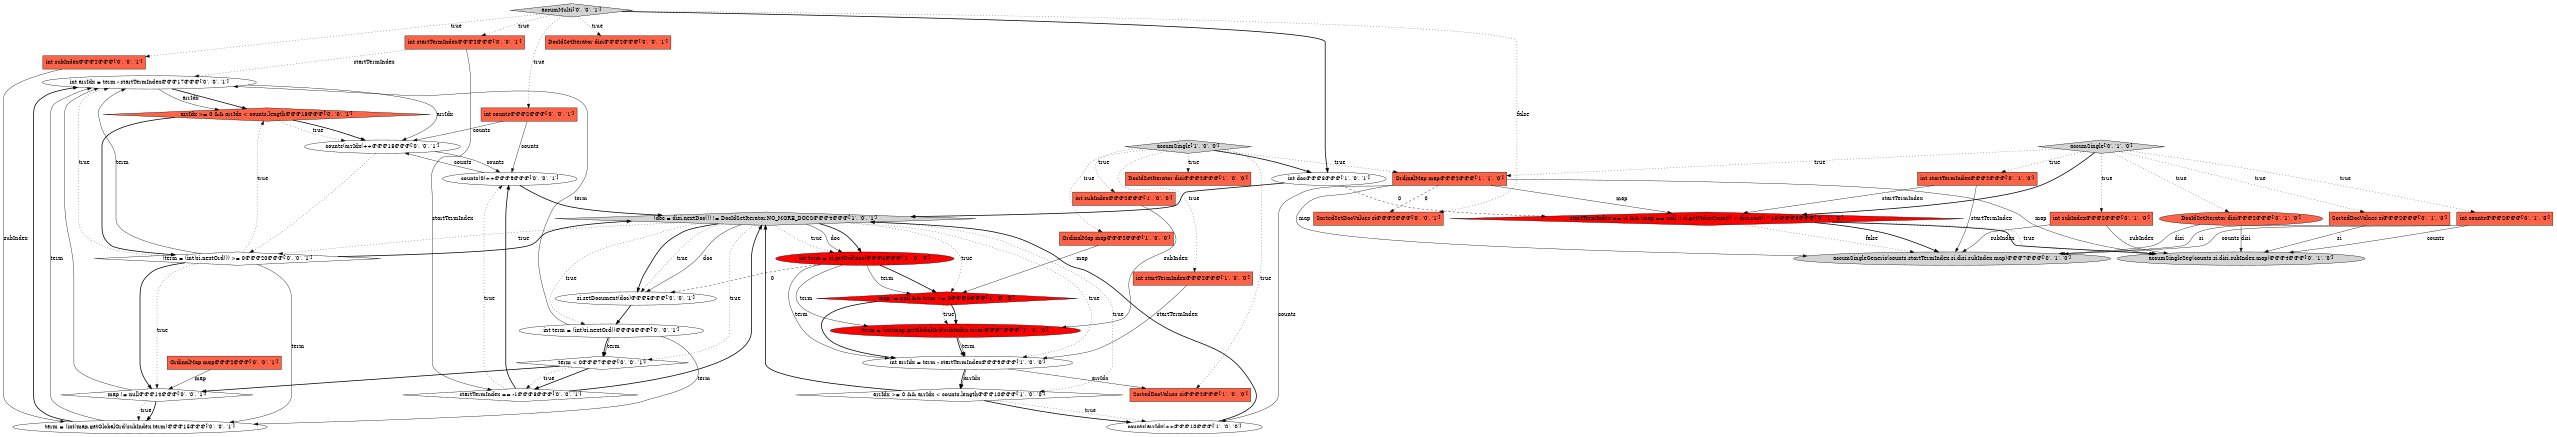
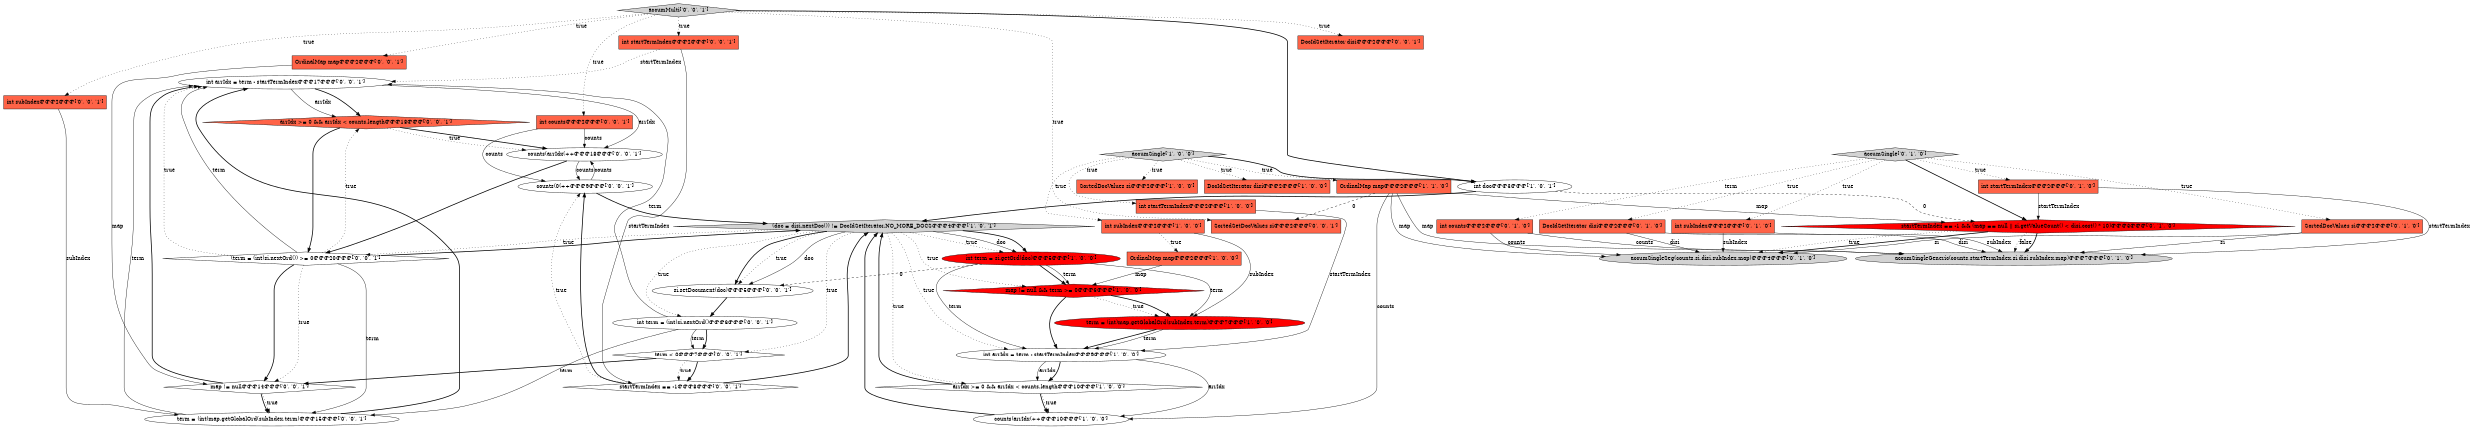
edge "accumMulti['0', '0', '1']" -> "OrdinalMap map@@@2@@@['0', '0', '1']": added, label "true"
edge "accumMulti['0', '0', '1']" -> "SortedSetDocValues si@@@2@@@['0', '0', '1']": label "false" -> "true"
edge "accumSingle['0', '1', '0']" -> "OrdinalMap map@@@2@@@['1', '1', '0']": removed, label "true"
edge "accumSingle['1', '0', '0']" -> "OrdinalMap map@@@2@@@['1', '0', '0']": now "int subIndex@@@2@@@['1', '0', '0']" -> "OrdinalMap map@@@2@@@['1', '0', '0']"
edge "accumSingle['0', '1', '0']" -> "int counts@@@2@@@['0', '1', '0']": label "true" -> "term"
edge "counts(arrIdx(++@@@18@@@['0', '0', '1']" -> "(term = (int)si.nextOrd()) >= 0@@@20@@@['0', '0', '1']": style dotted -> bold
node "DocIdSetIterator disi@@@2@@@['0', '1', '0']": shape ellipse -> box
edge "map != null@@@14@@@['0', '0', '1']" -> "int arrIdx = term - startTermIndex@@@17@@@['0', '0', '1']": style solid -> bold
edge "int arrIdx = term - startTermIndex@@@9@@@['1', '0', '0']" -> "SortedDocValues si@@@2@@@['1', '0', '0']": now "int arrIdx = term - startTermIndex@@@9@@@['1', '0', '0']" -> "counts(arrIdx(++@@@10@@@['1', '0', '0']"
